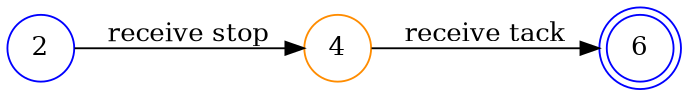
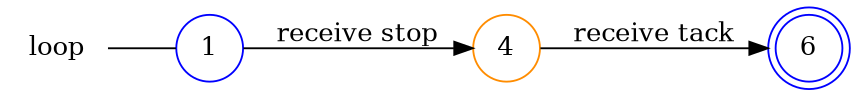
node "2": label "2" -> "1"
node "loop": added
